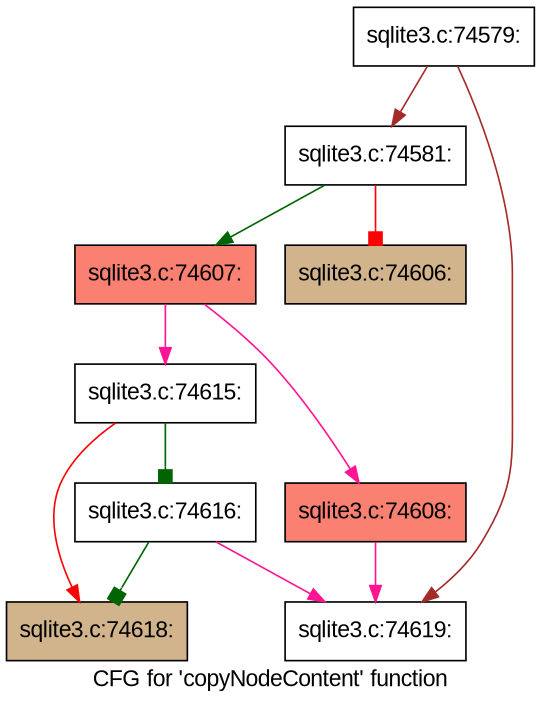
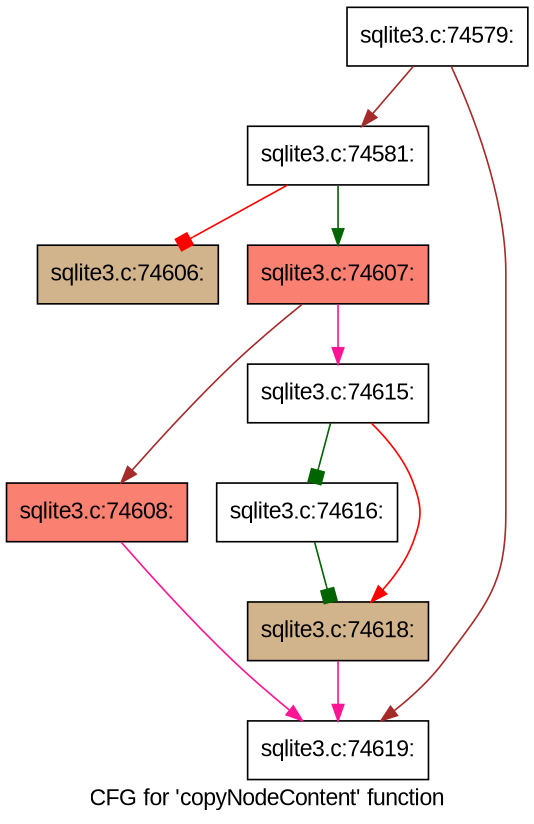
edge "sqlite3.c:74607:" -> "sqlite3.c:74608:": color deeppink -> brown
edge "sqlite3.c:74616:" -> "sqlite3.c:74619:": now "sqlite3.c:74618:" -> "sqlite3.c:74619:"
